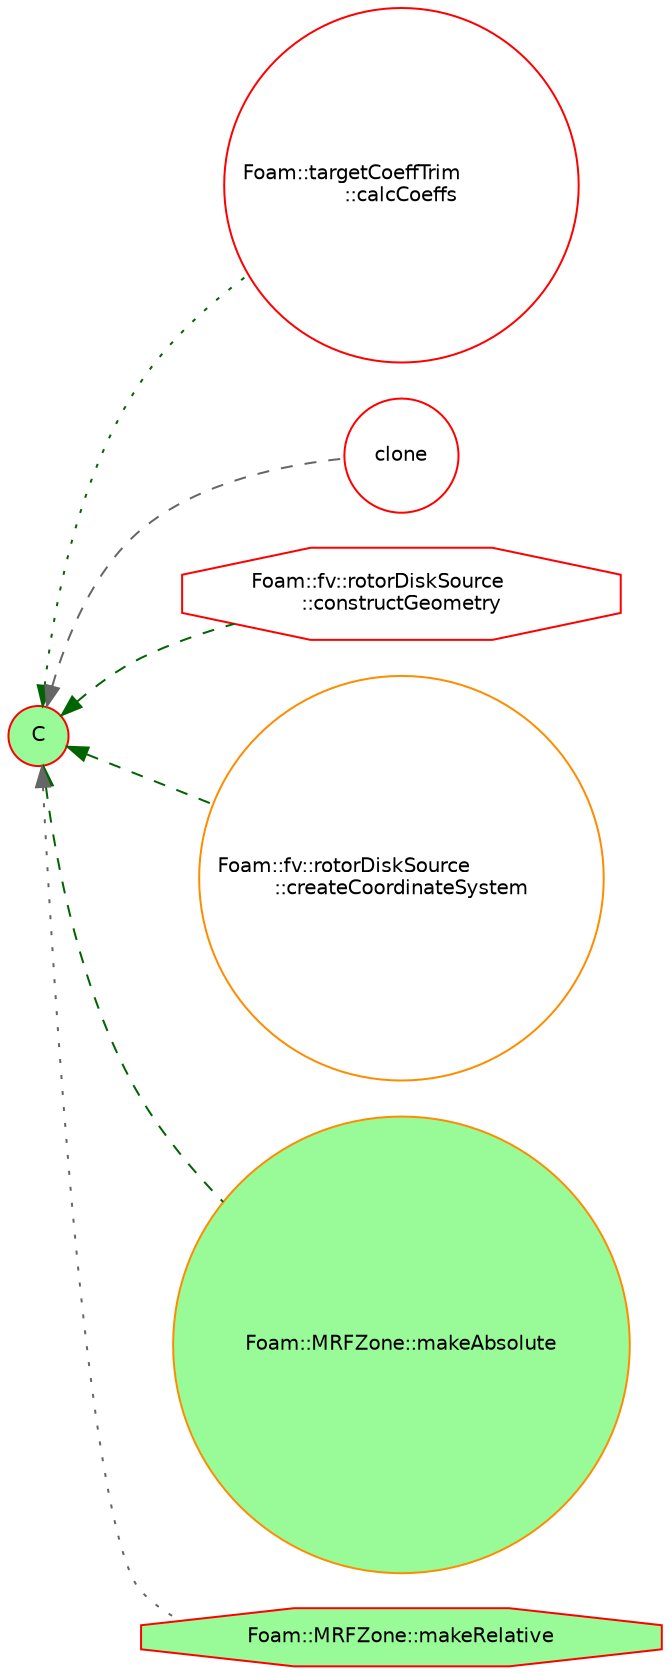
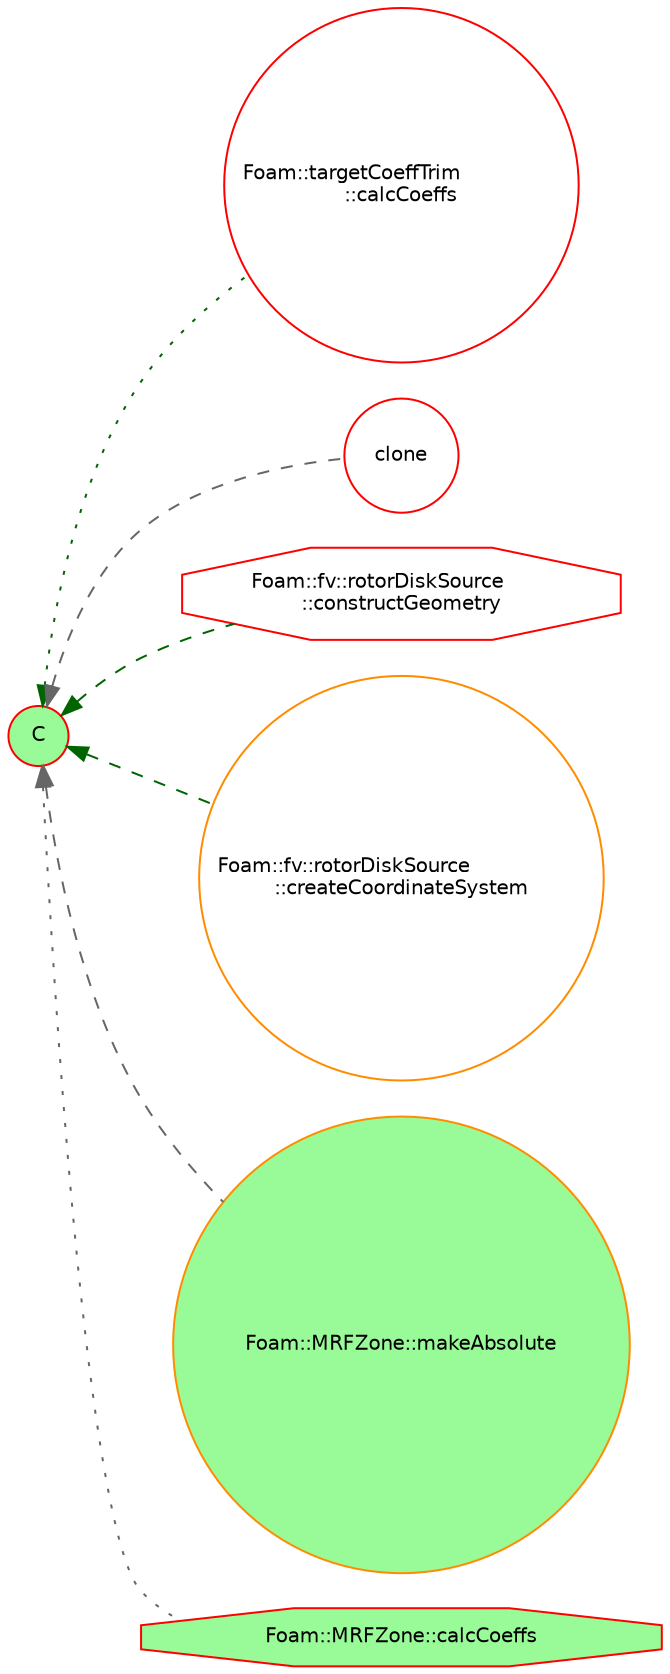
edge "Foam::MRFZone::makeAbsolute" -> "C": color darkgreen -> gray40
node "Foam::MRFZone::makeRelative": label "Foam::MRFZone::makeRelative" -> "Foam::MRFZone::calcCoeffs"
